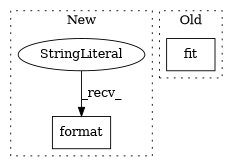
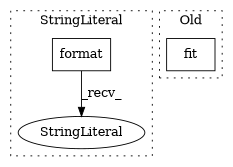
cluster "New": label "New" -> "StringLiteral"
edge "StringLiteral" -> "format": reversed
